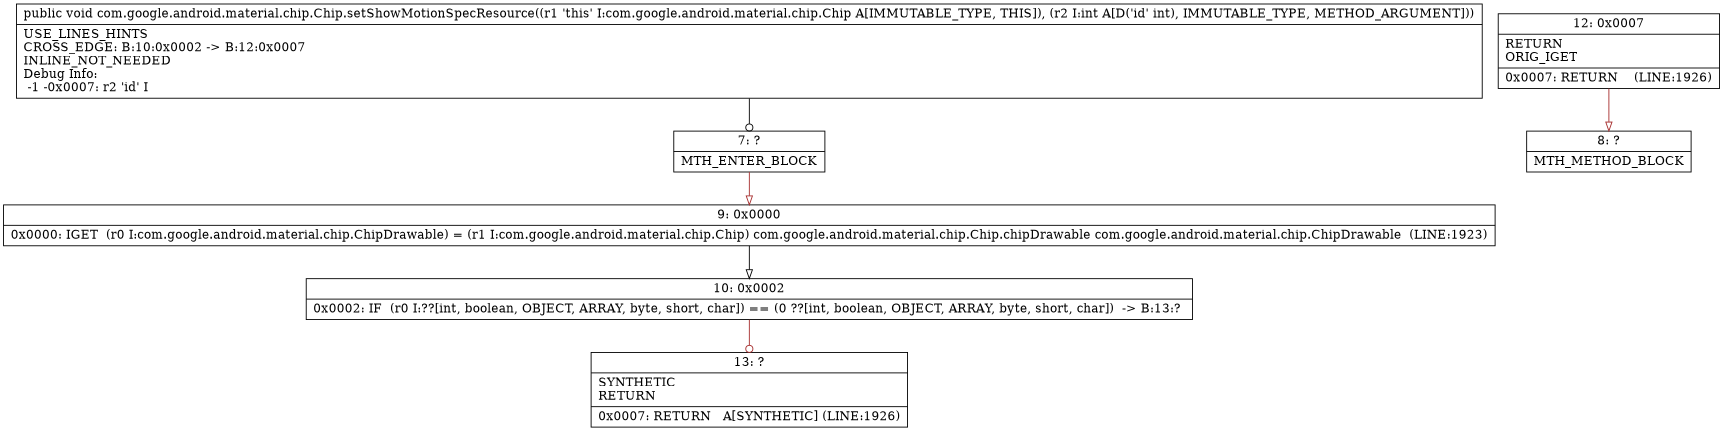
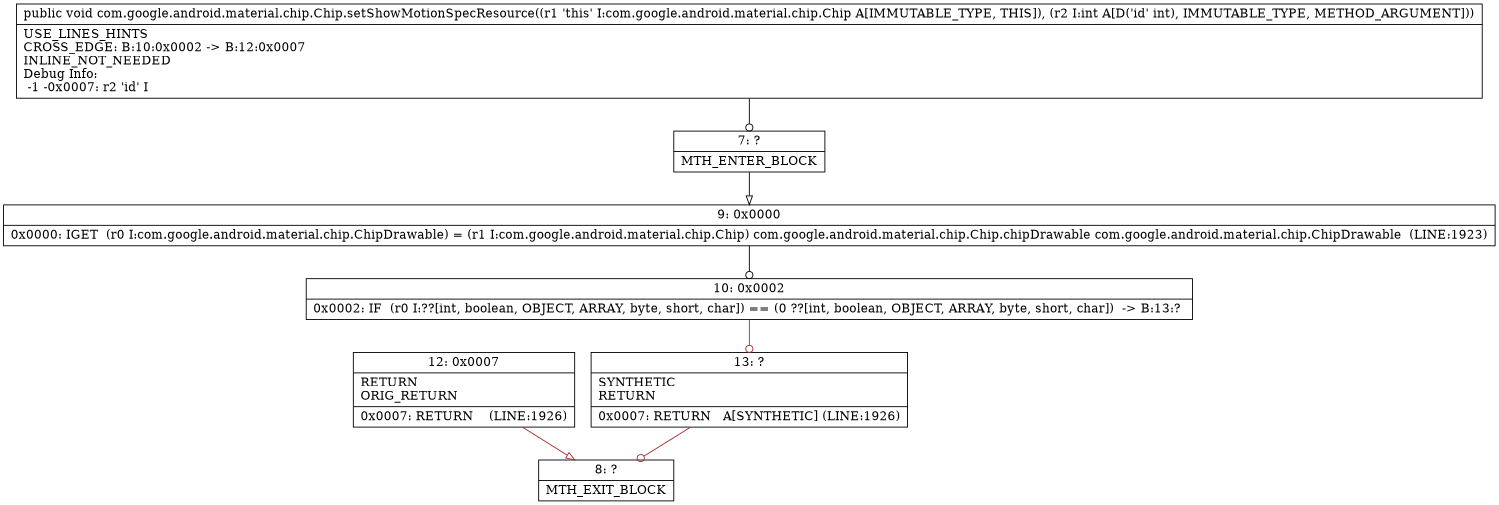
node "12: 0x0007": text "ORIG_IGET" -> "ORIG_RETURN"
node "8: ?": text "MTH_METHOD_BLOCK" -> "MTH_EXIT_BLOCK"
edge "7: ?" -> "9: 0x0000": color brown -> black
edge "9: 0x0000" -> "10: 0x0002": arrowhead onormal -> odot
edge "13: ?" -> "8: ?": added
